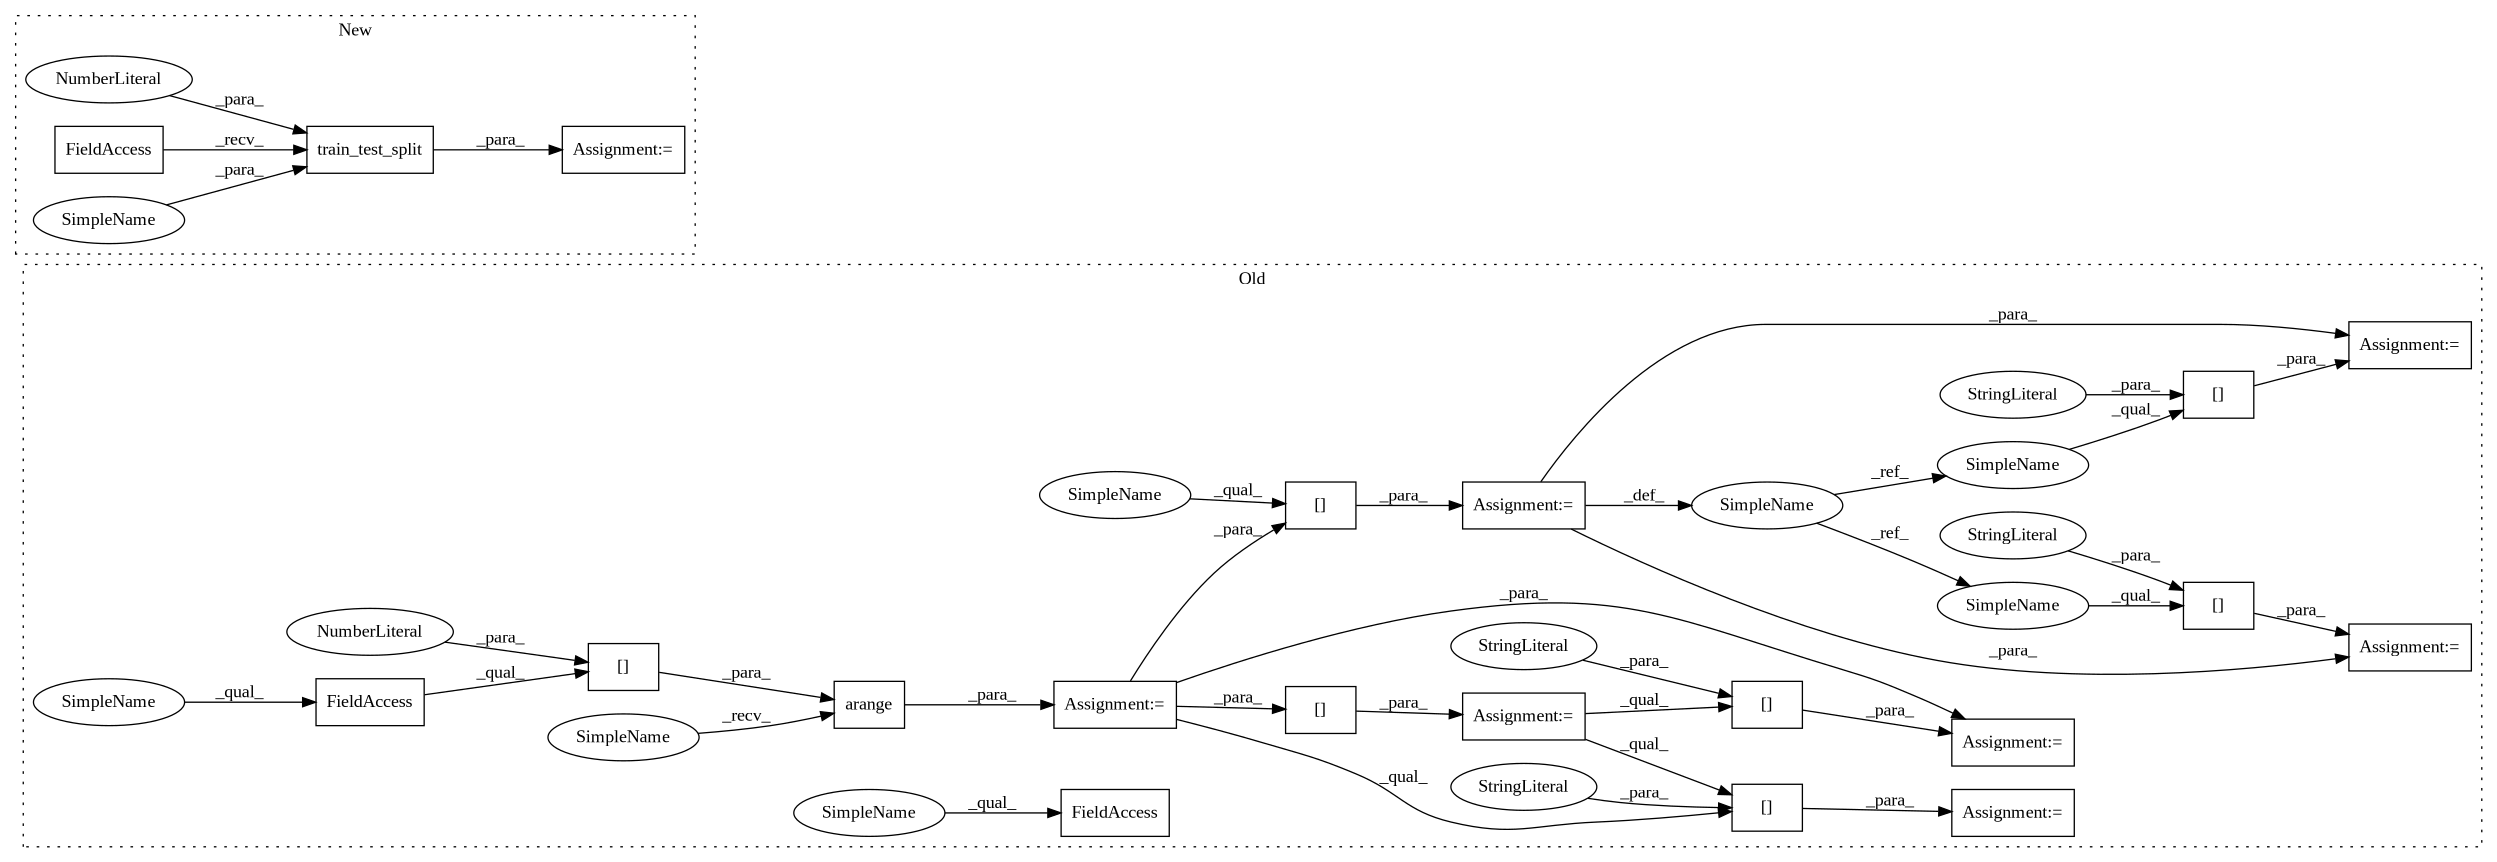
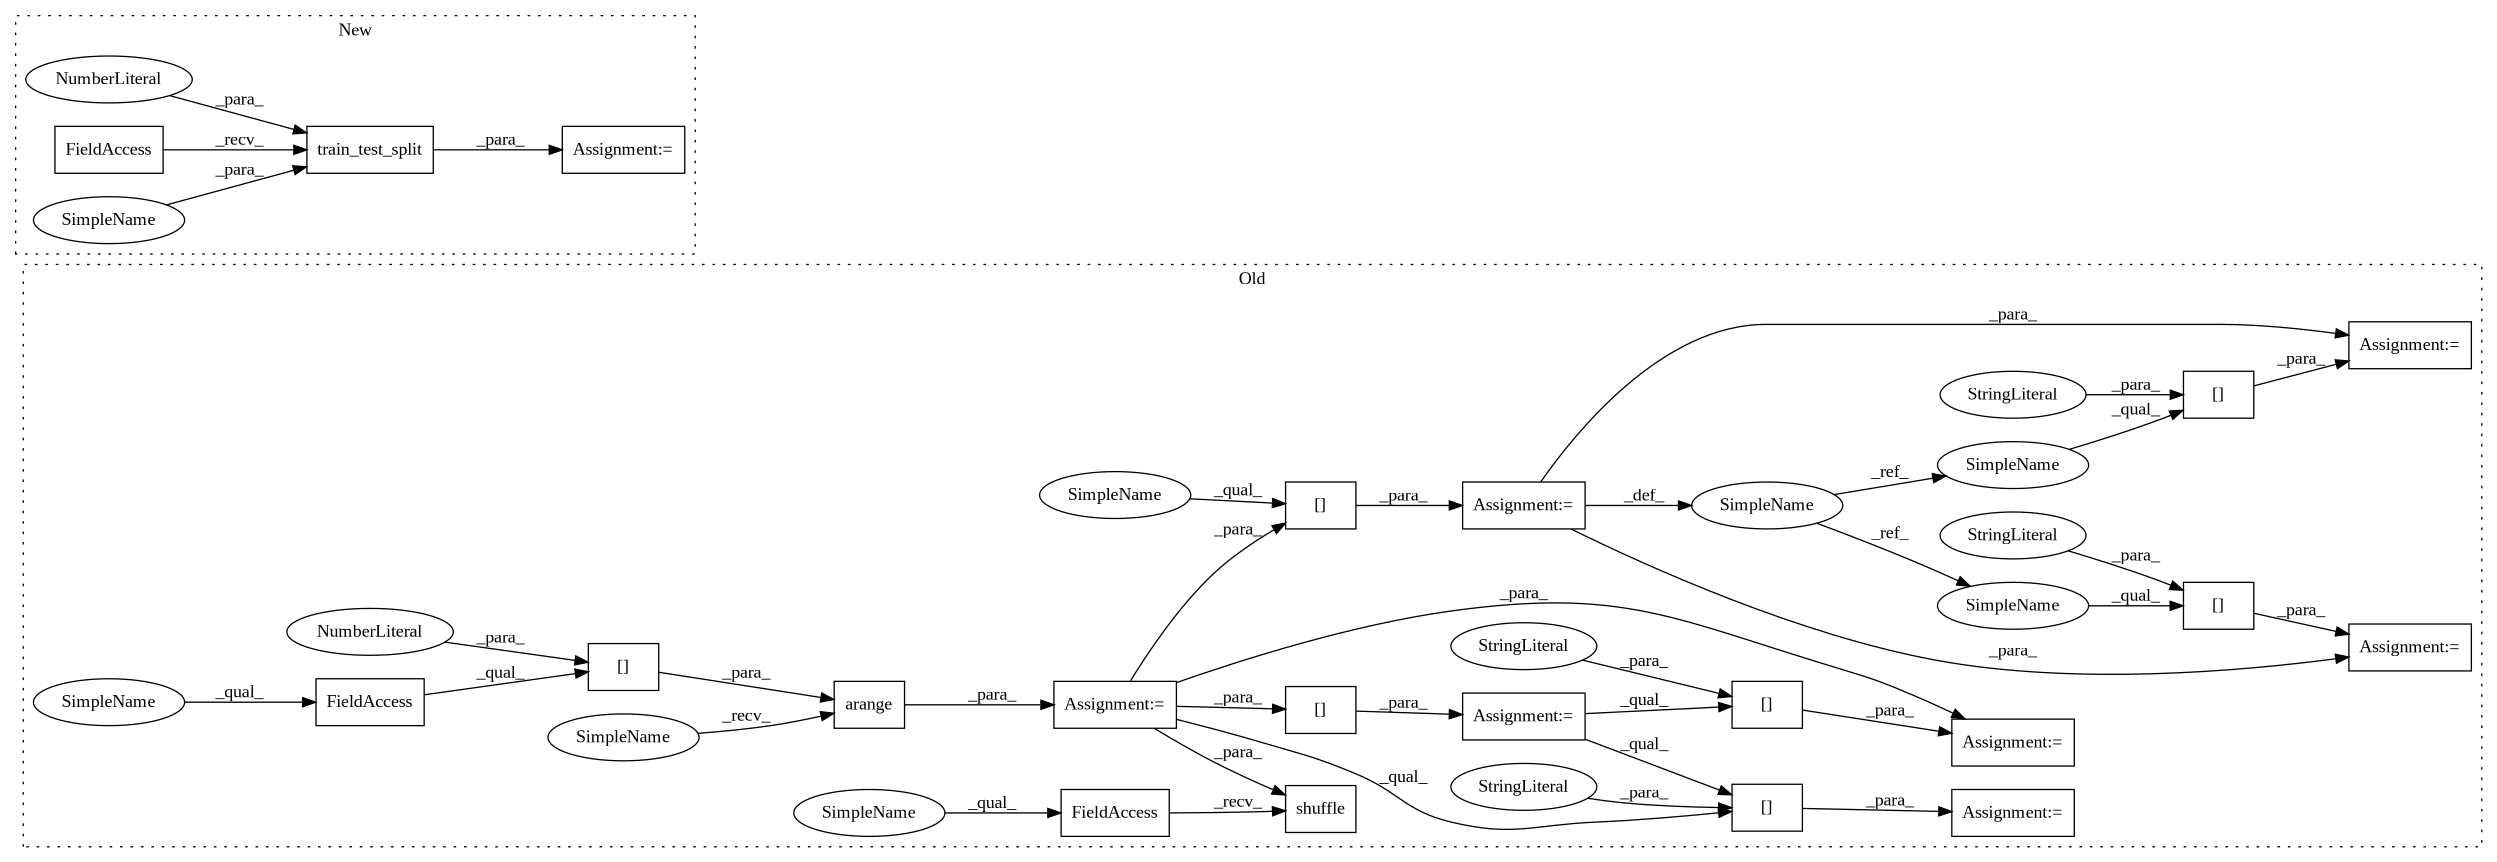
node "shuffle": added
